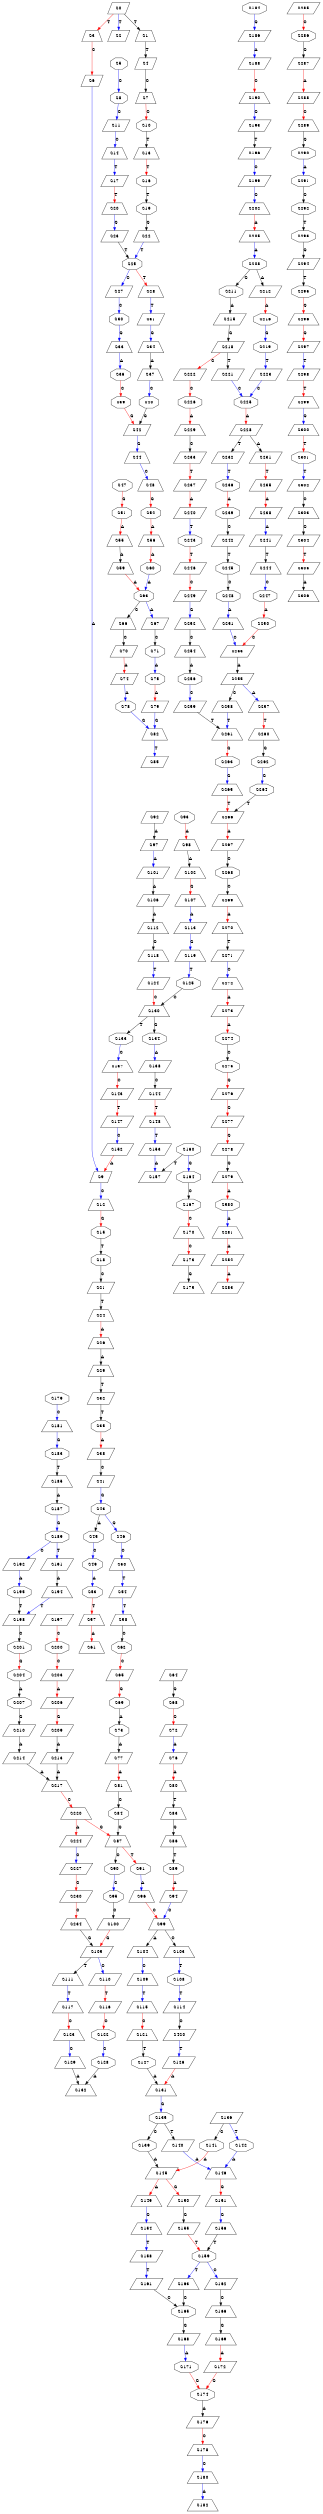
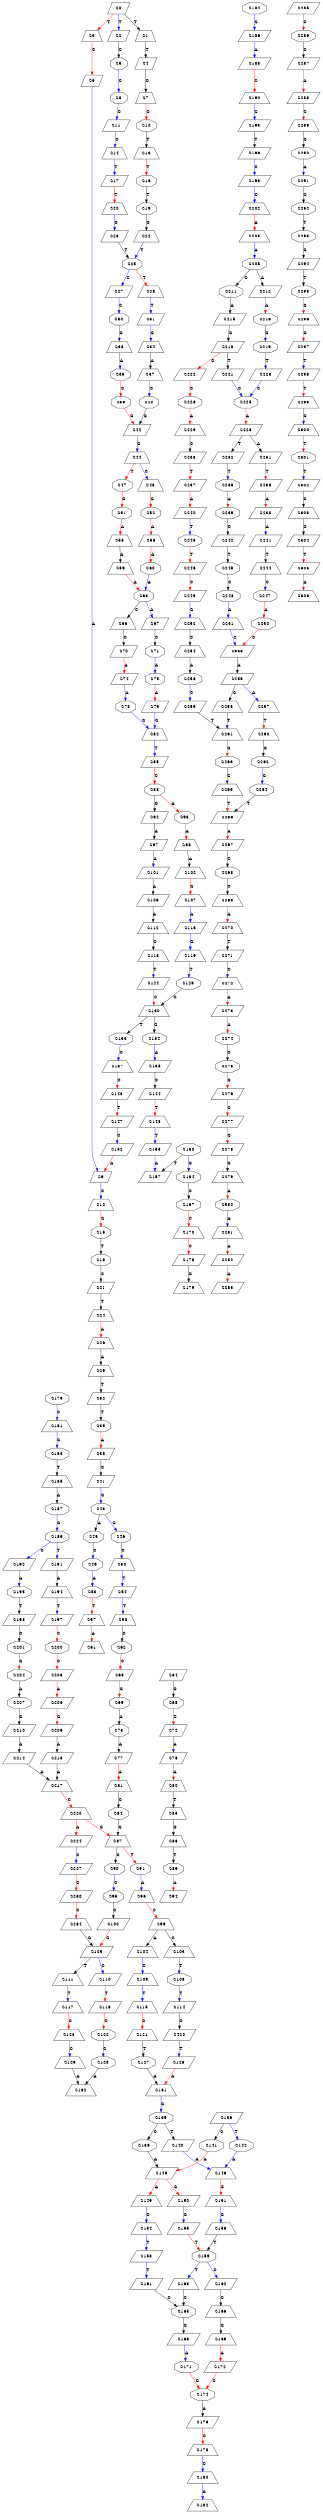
edge "S2" -> "S5": added, label "C"
edge "S44" -> "S47": added, label "T"
edge "S305" -> "S306": color black -> red
node "S253": label "S253" -> "S953"
node "S88": added
edge "S194" -> "S198": now "S194" -> "S197"
edge "S94" -> "S99": removed, label "C"
edge "S150" -> "S155": color black -> blue
